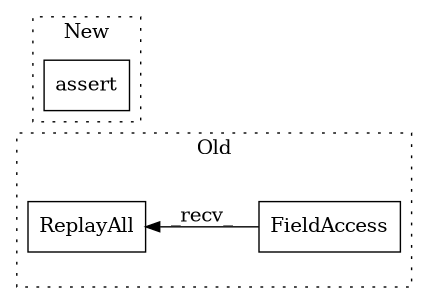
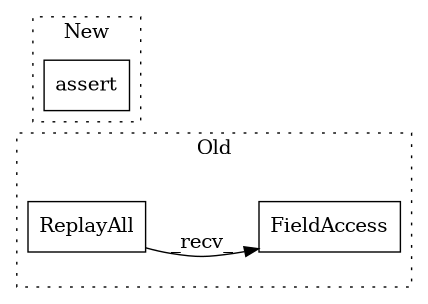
edge "FieldAccess" -> "ReplayAll": reversed
